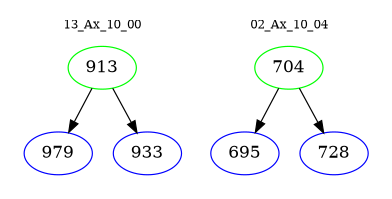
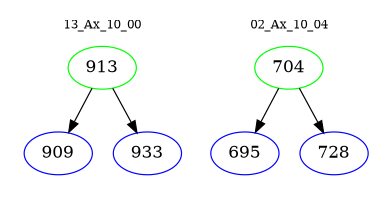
node "979": label "979" -> "909"
